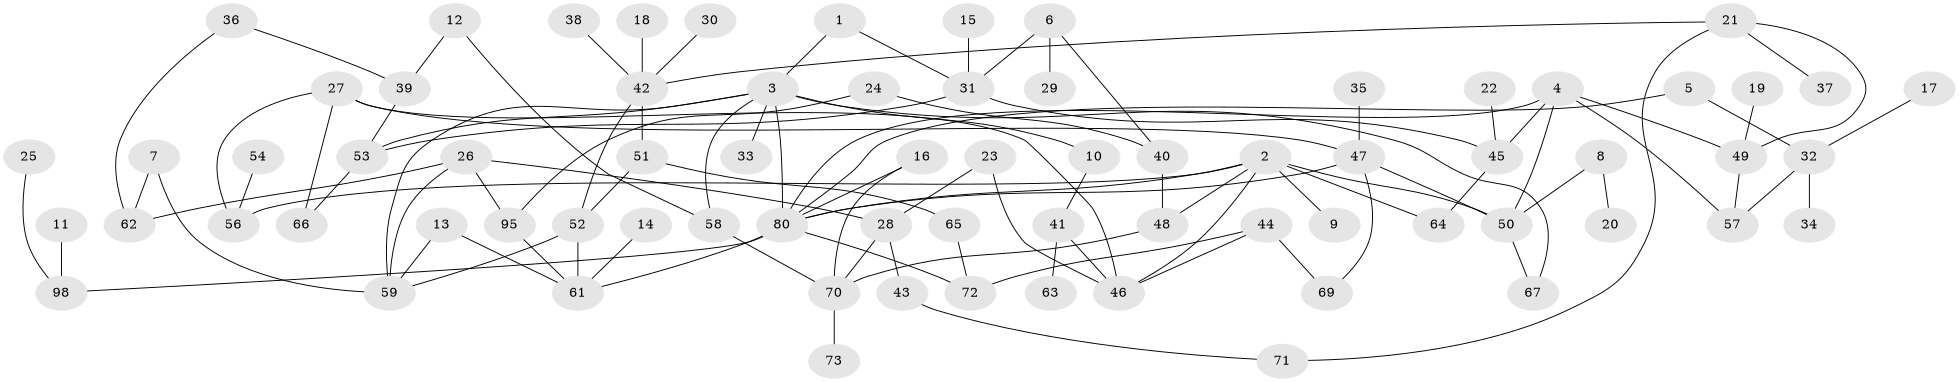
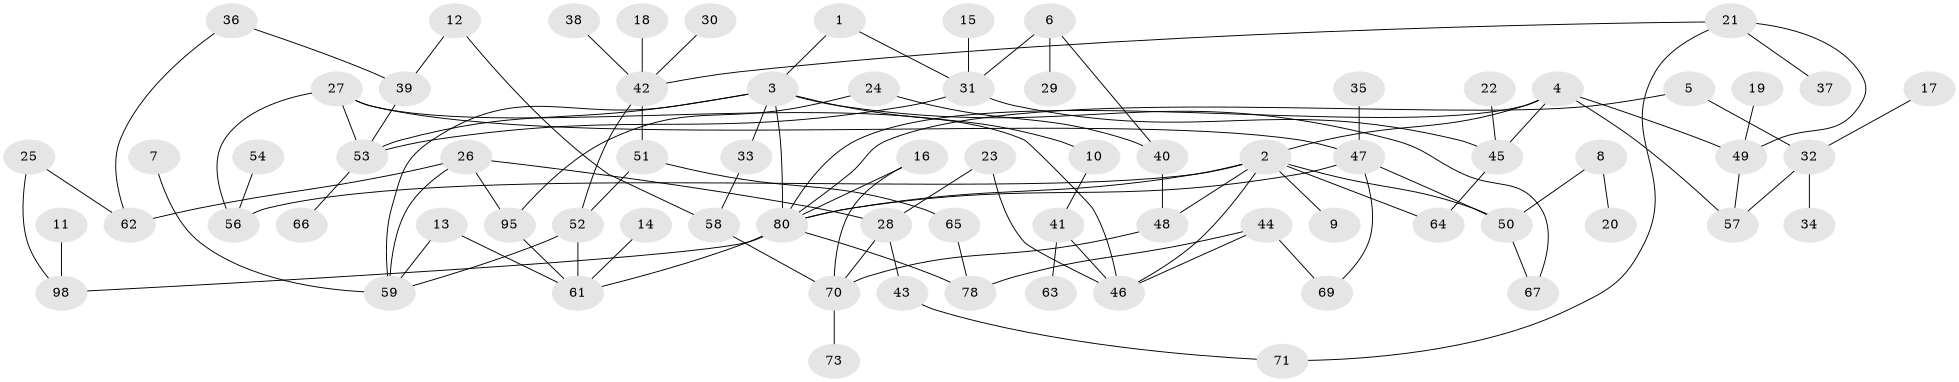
edge "3" -- "58": now "33" -- "58"
edge "27" -- "66": now "27" -- "53"
edge "4" -- "50": now "4" -- "2"
edge "7" -- "62": now "25" -- "62"
node "72": label "72" -> "78"
